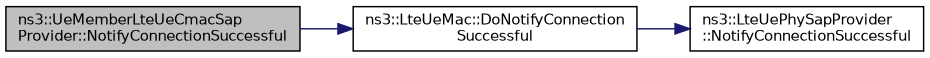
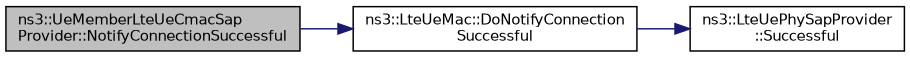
node "ns3::LteUePhySapProvider ::NotifyConnectionSuccessful": label "ns3::LteUePhySapProvider ::NotifyConnectionSuccessful" -> "ns3::LteUePhySapProvider ::Successful"
